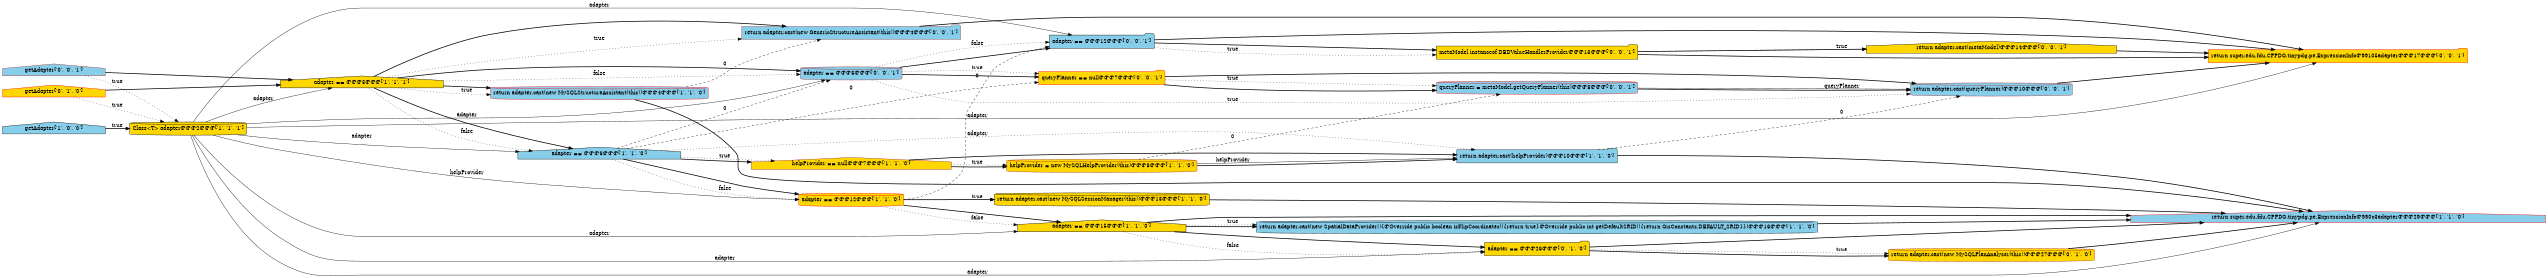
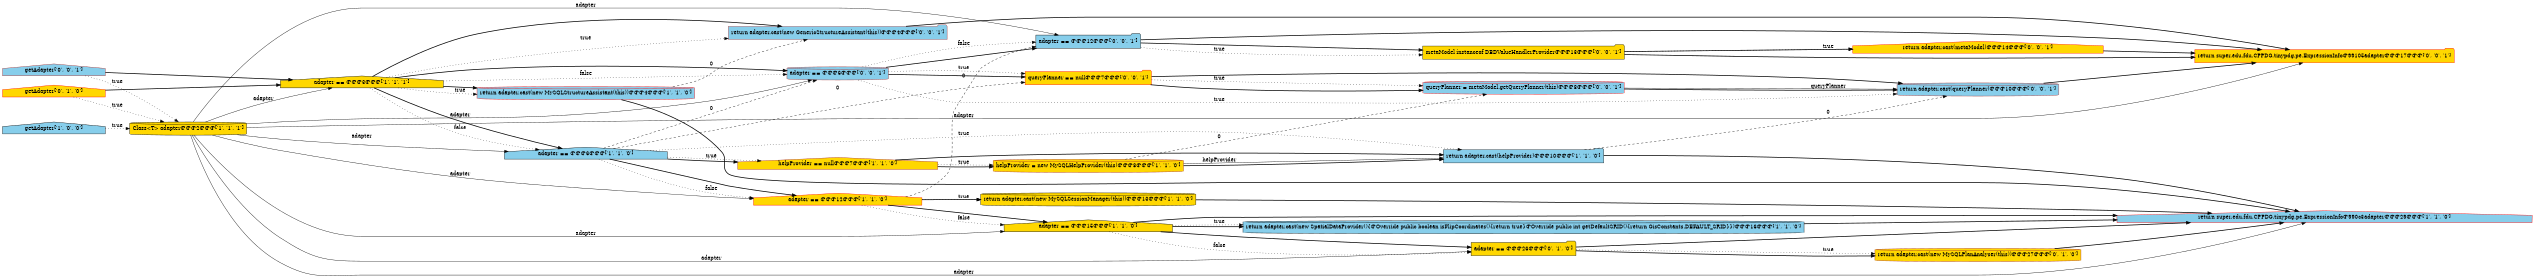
node "return adapter.cast(metaModel)@@@14@@@['0', '0', '1']": color black -> red
edge "getAdapter['1', '0', '0']" -> "Class<T> adapter@@@2@@@['1', '1', '1']": style bold -> dotted
edge "adapter == @@@6@@@['1', '1', '0']" -> "return adapter.cast(helpProvider)@@@10@@@['1', '1', '0']": label "adapter" -> "true"
edge "Class<T> adapter@@@2@@@['1', '1', '1']" -> "adapter == @@@12@@@['1', '1', '0']": label "helpProvider" -> "adapter"
node "adapter == @@@12@@@['1', '1', '0']": shape cylinder -> house
